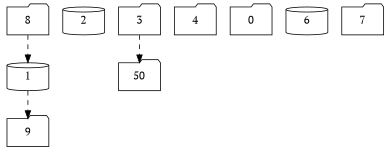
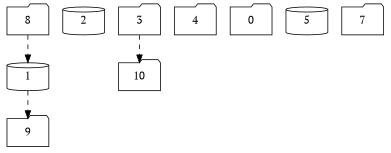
node "6": label "6" -> "5"
node "50": label "50" -> "10"
